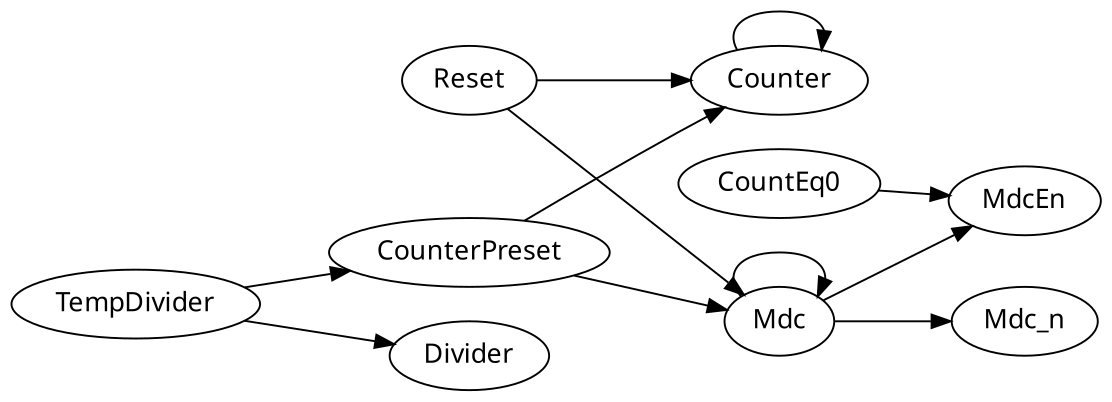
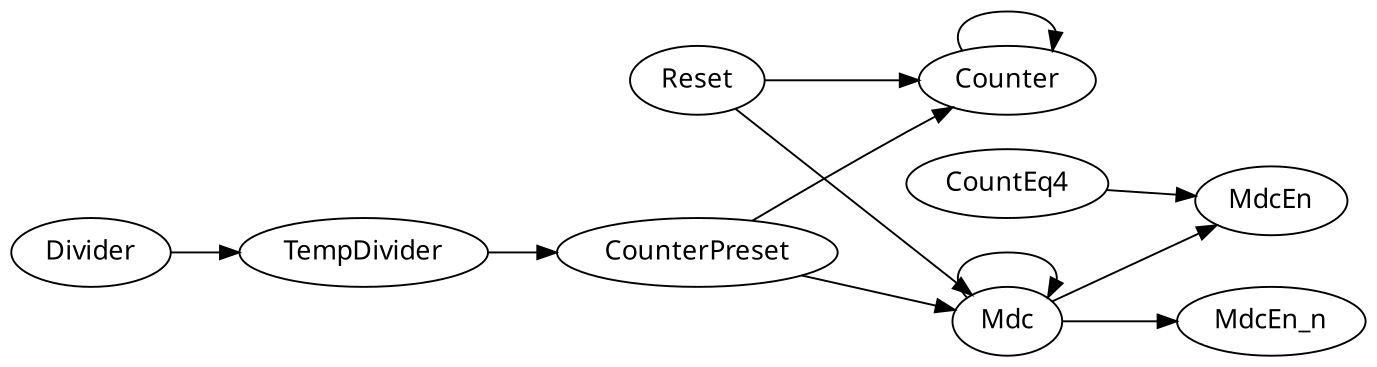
node "CountEq0": label "CountEq0" -> "CountEq4"
node "Mdc_n": label "Mdc_n" -> "MdcEn_n"
edge "TempDivider" -> "Divider": reversed
